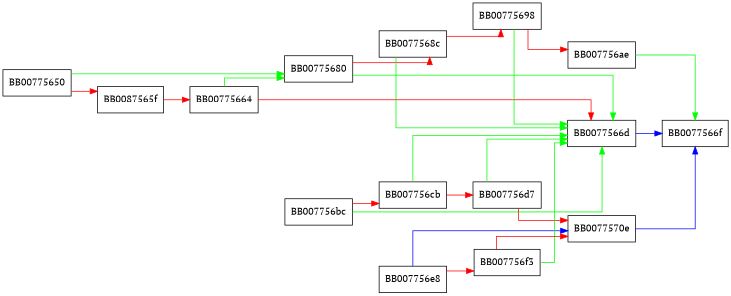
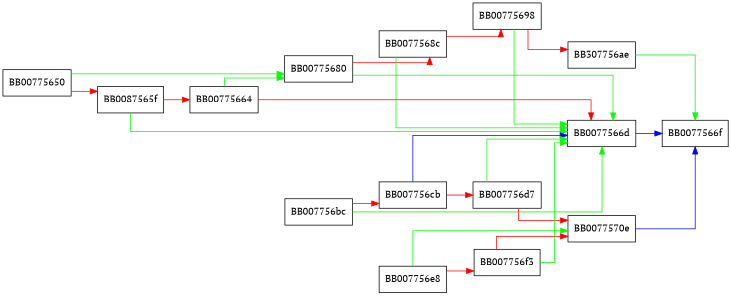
node "BB007756ae": label "BB007756ae" -> "BB307756ae"
edge "BB0087565f" -> "BB0077566d": added
edge "BB007756cb" -> "BB0077566d": color green -> blue
edge "BB007756e8" -> "BB0077570e": color blue -> green
